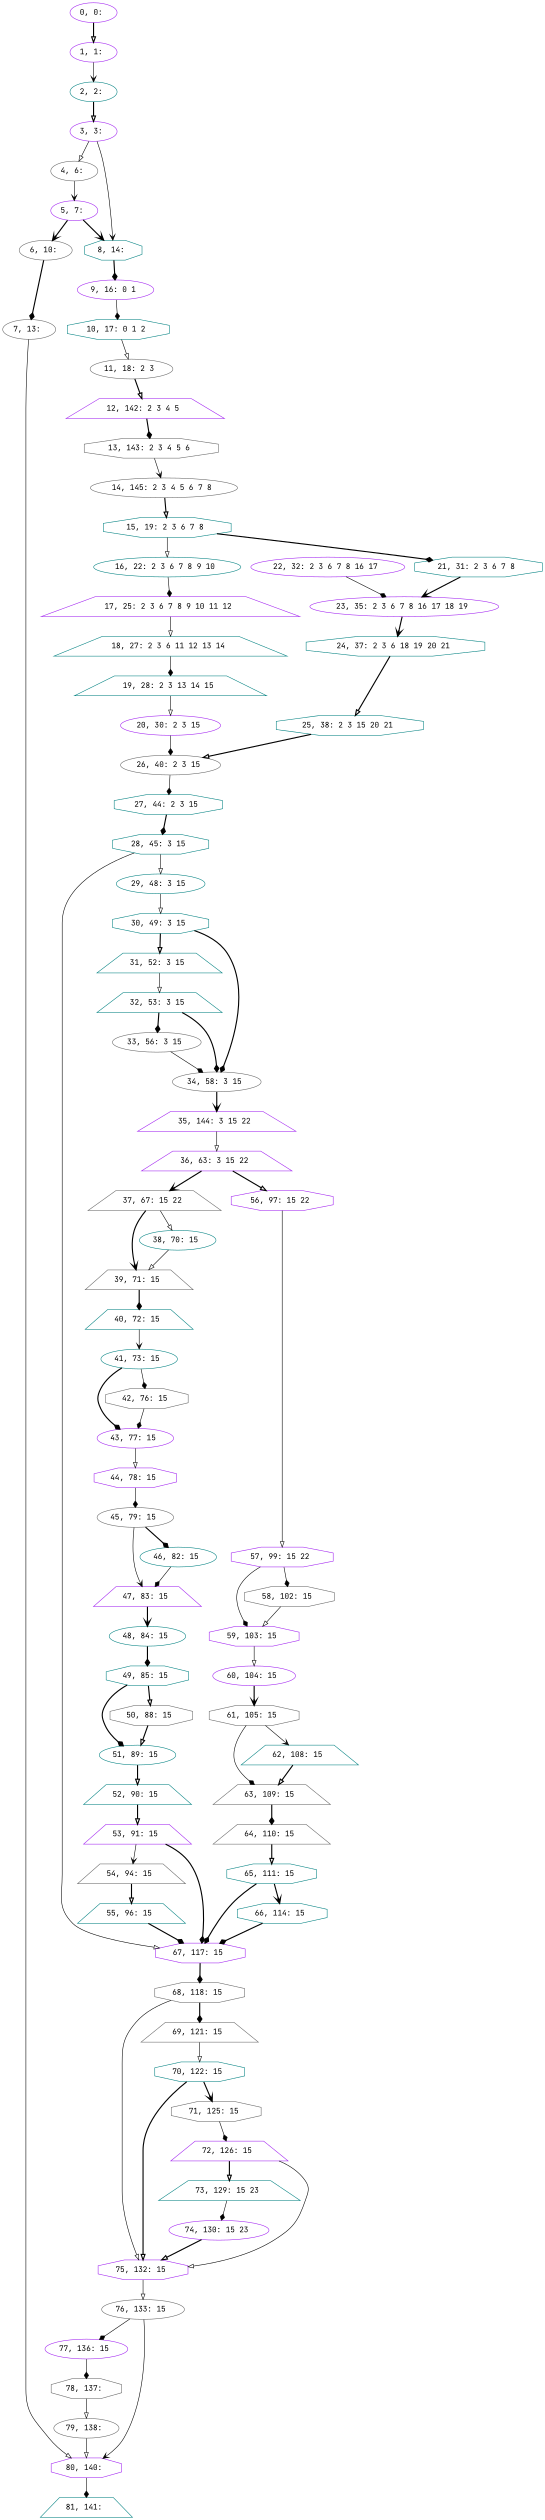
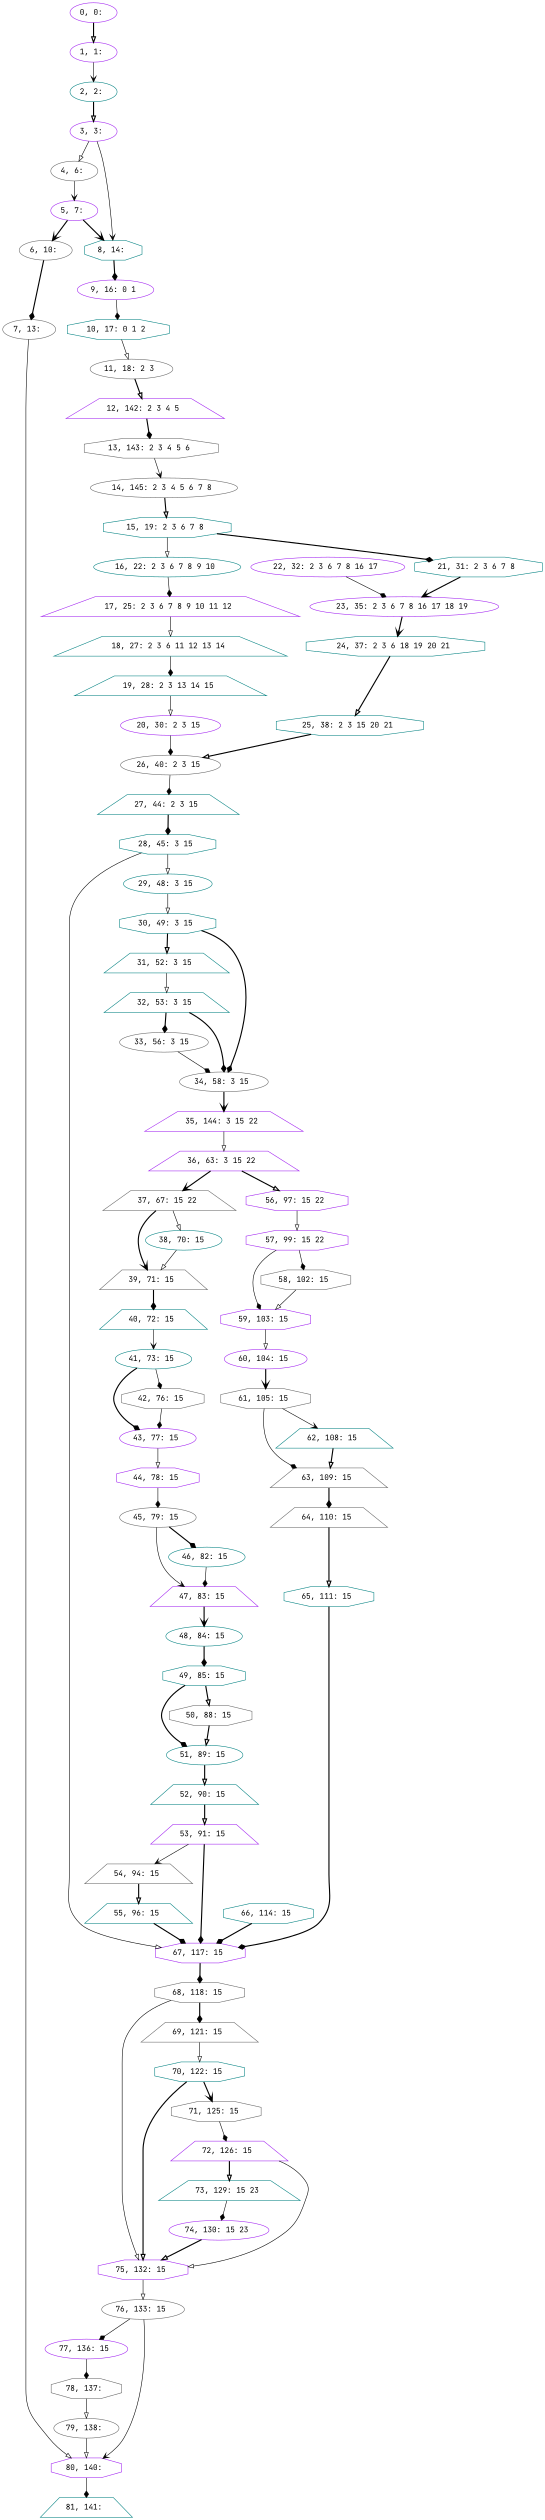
node "27, 44: 2 3 15": shape octagon -> trapezium
edge "65, 111: 15" -> "66, 114: 15": removed
